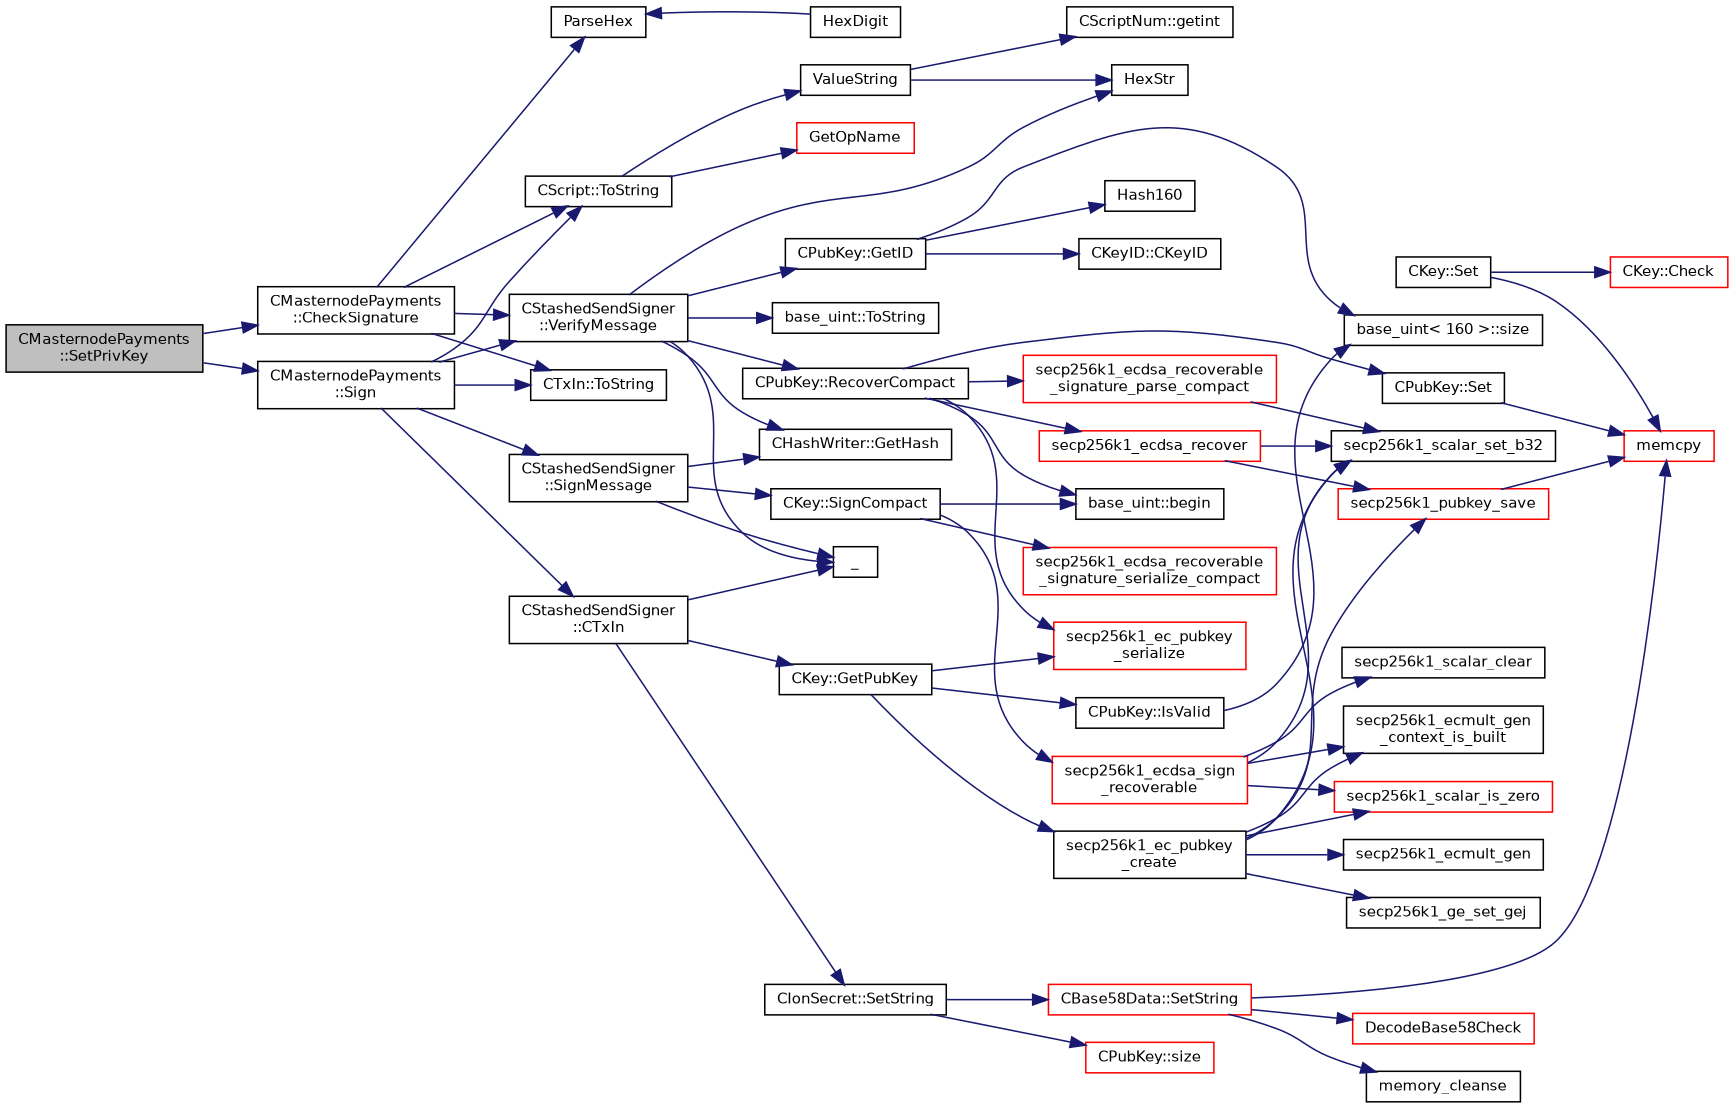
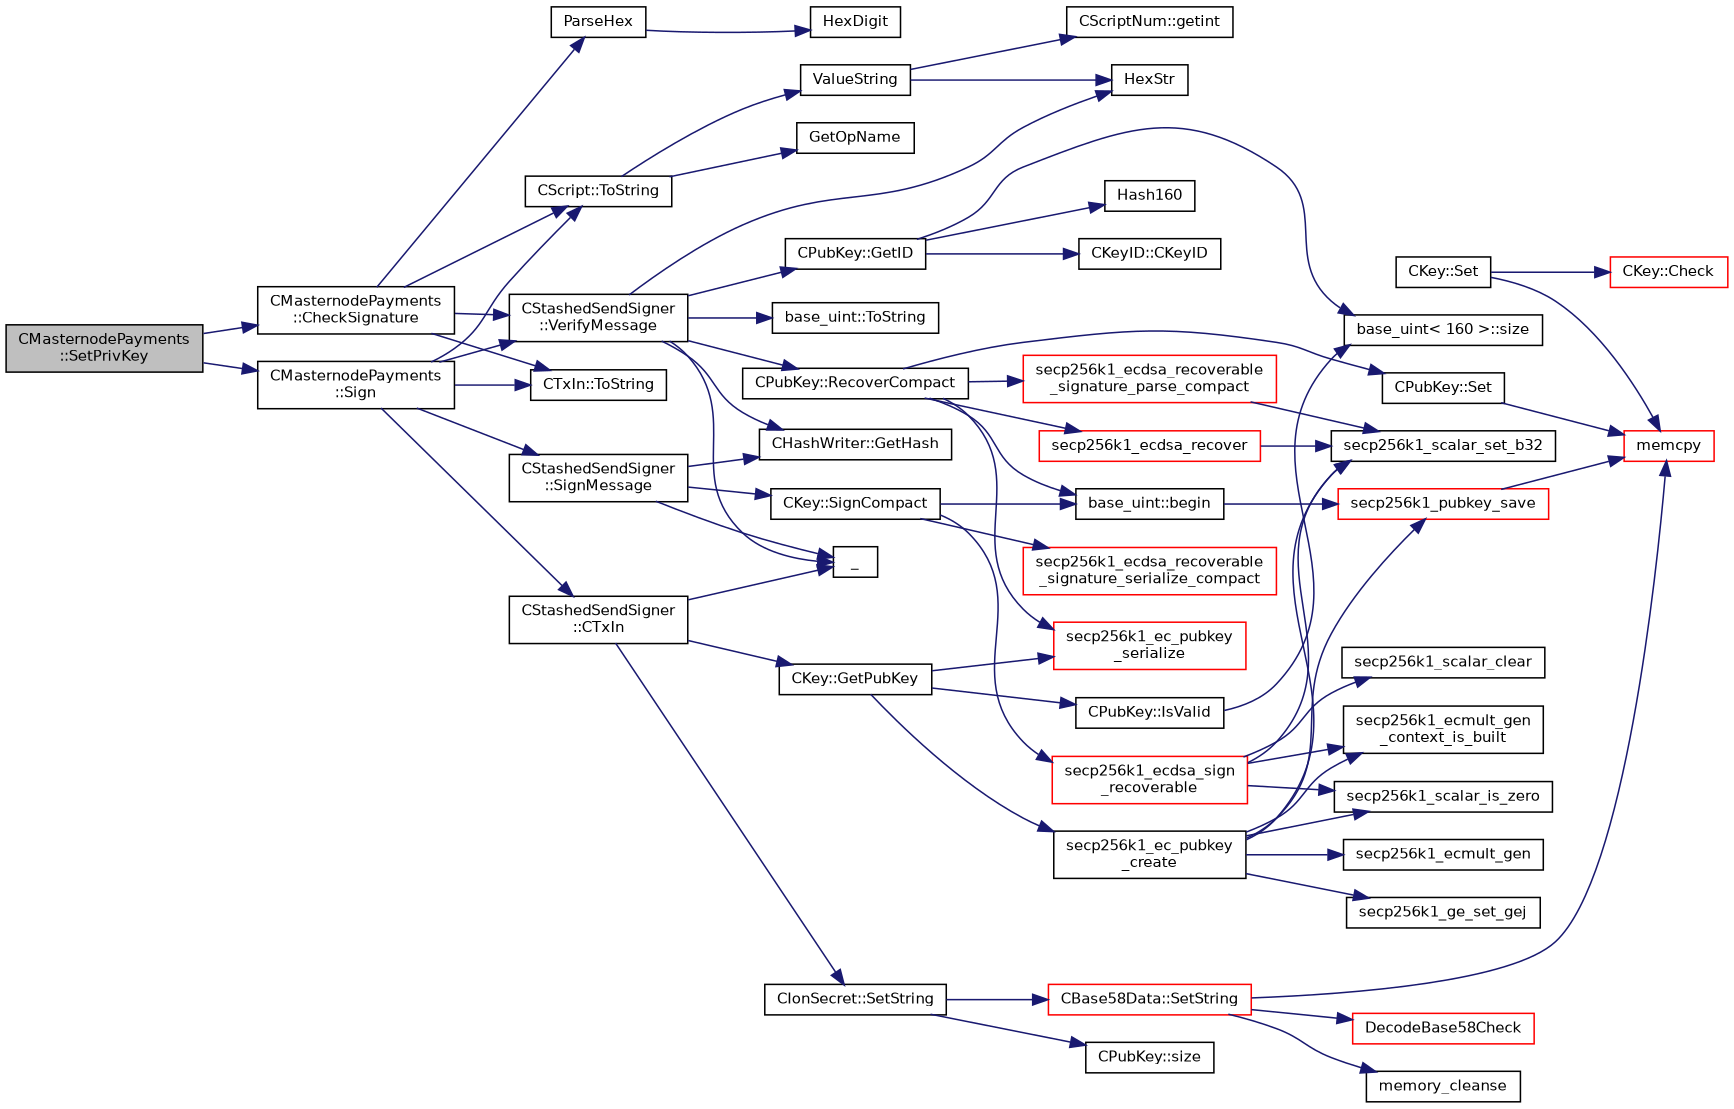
edge "HexDigit" -> "ParseHex": reversed
node "GetOpName": color red -> black
edge "secp256k1_ecdsa_recover" -> "secp256k1_pubkey_save": now "base_uint::begin" -> "secp256k1_pubkey_save"
node "secp256k1_scalar_is_zero": color red -> black
node "CPubKey::size": color red -> black
